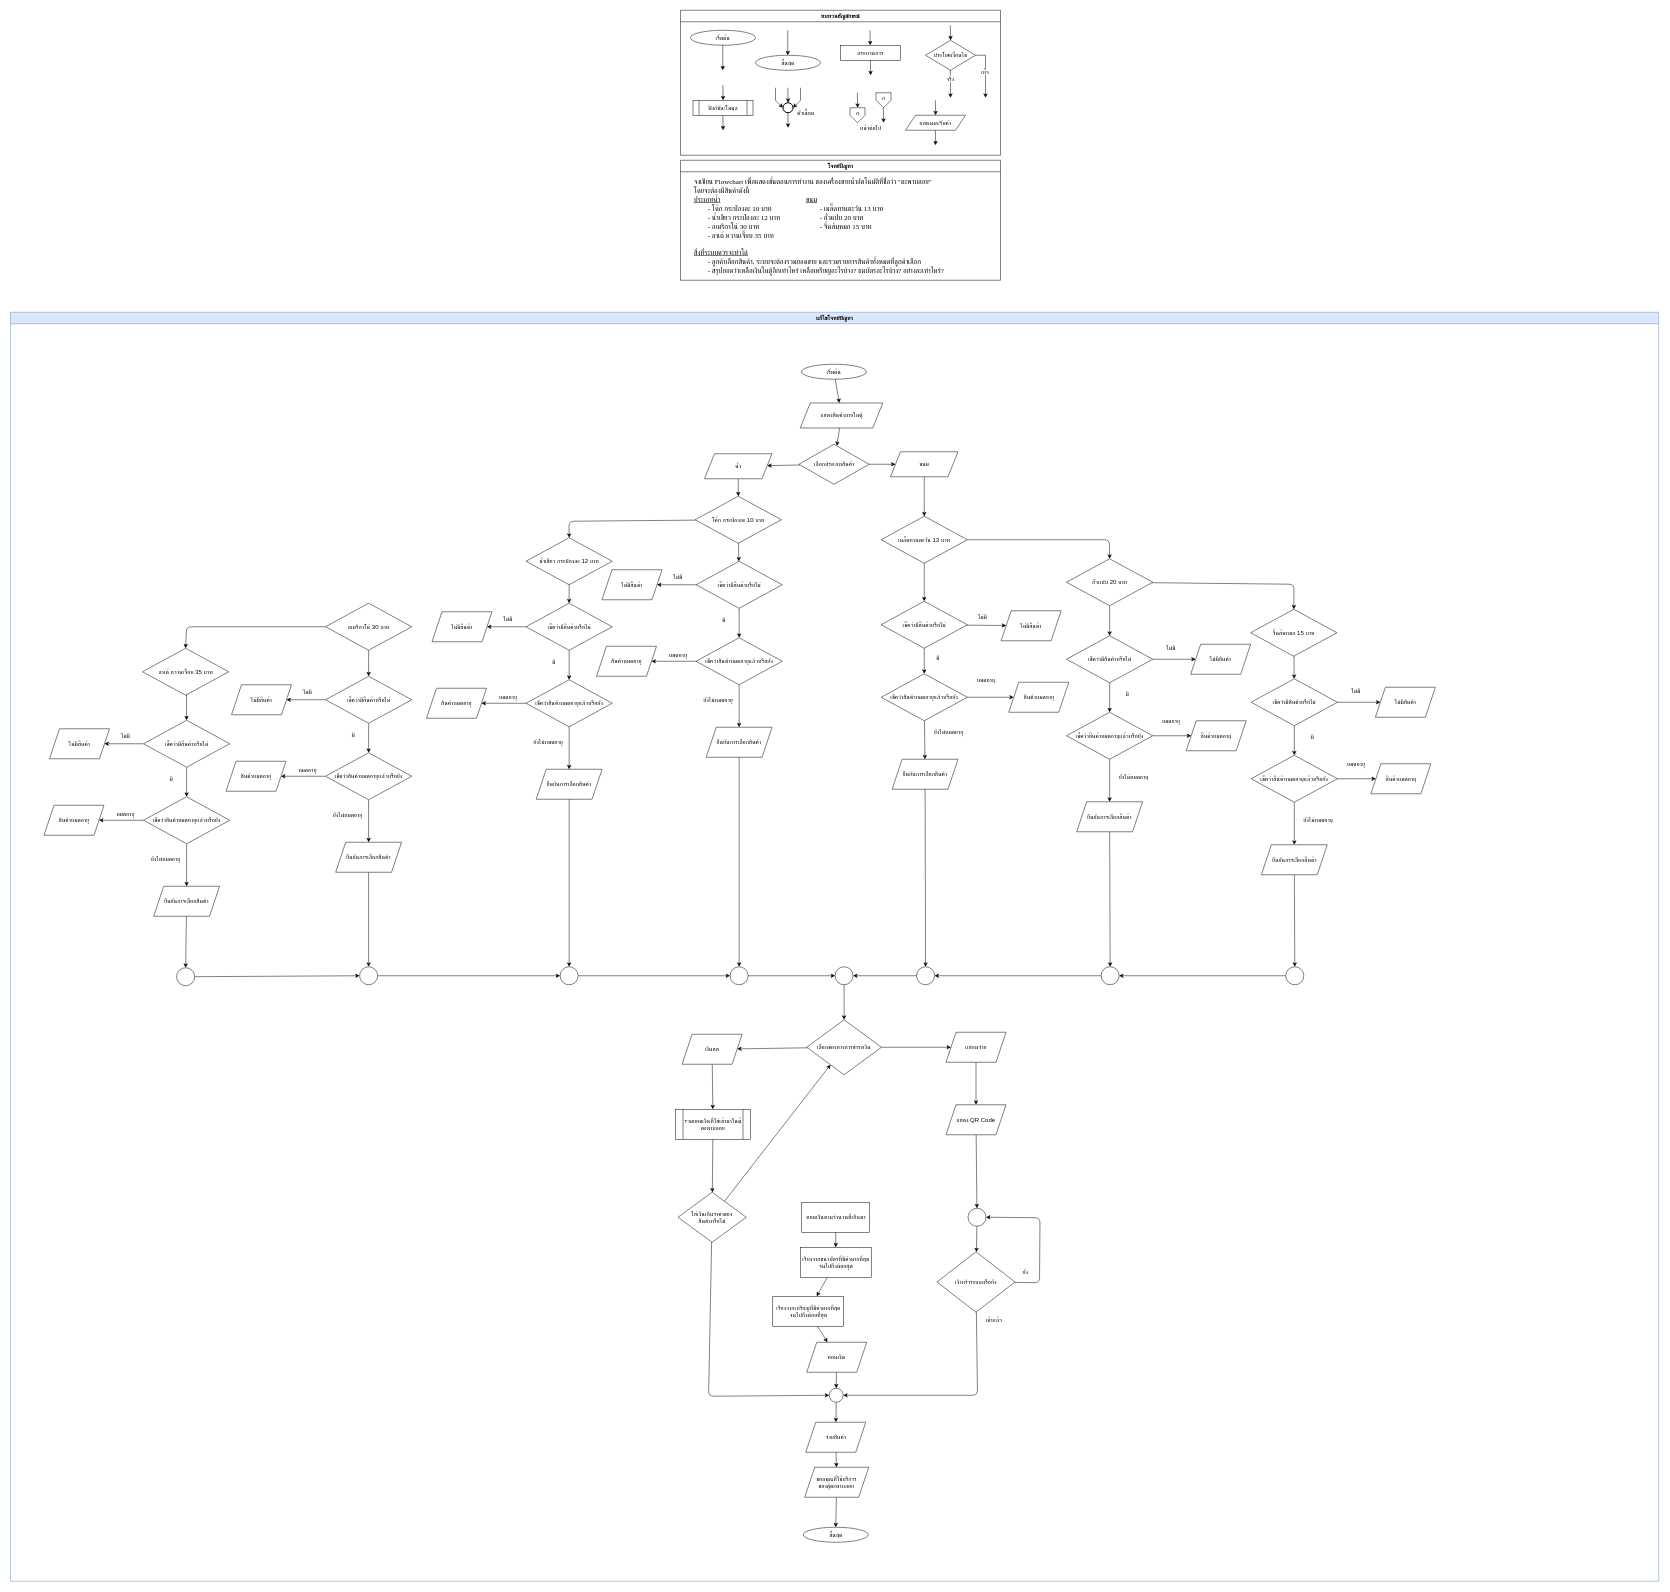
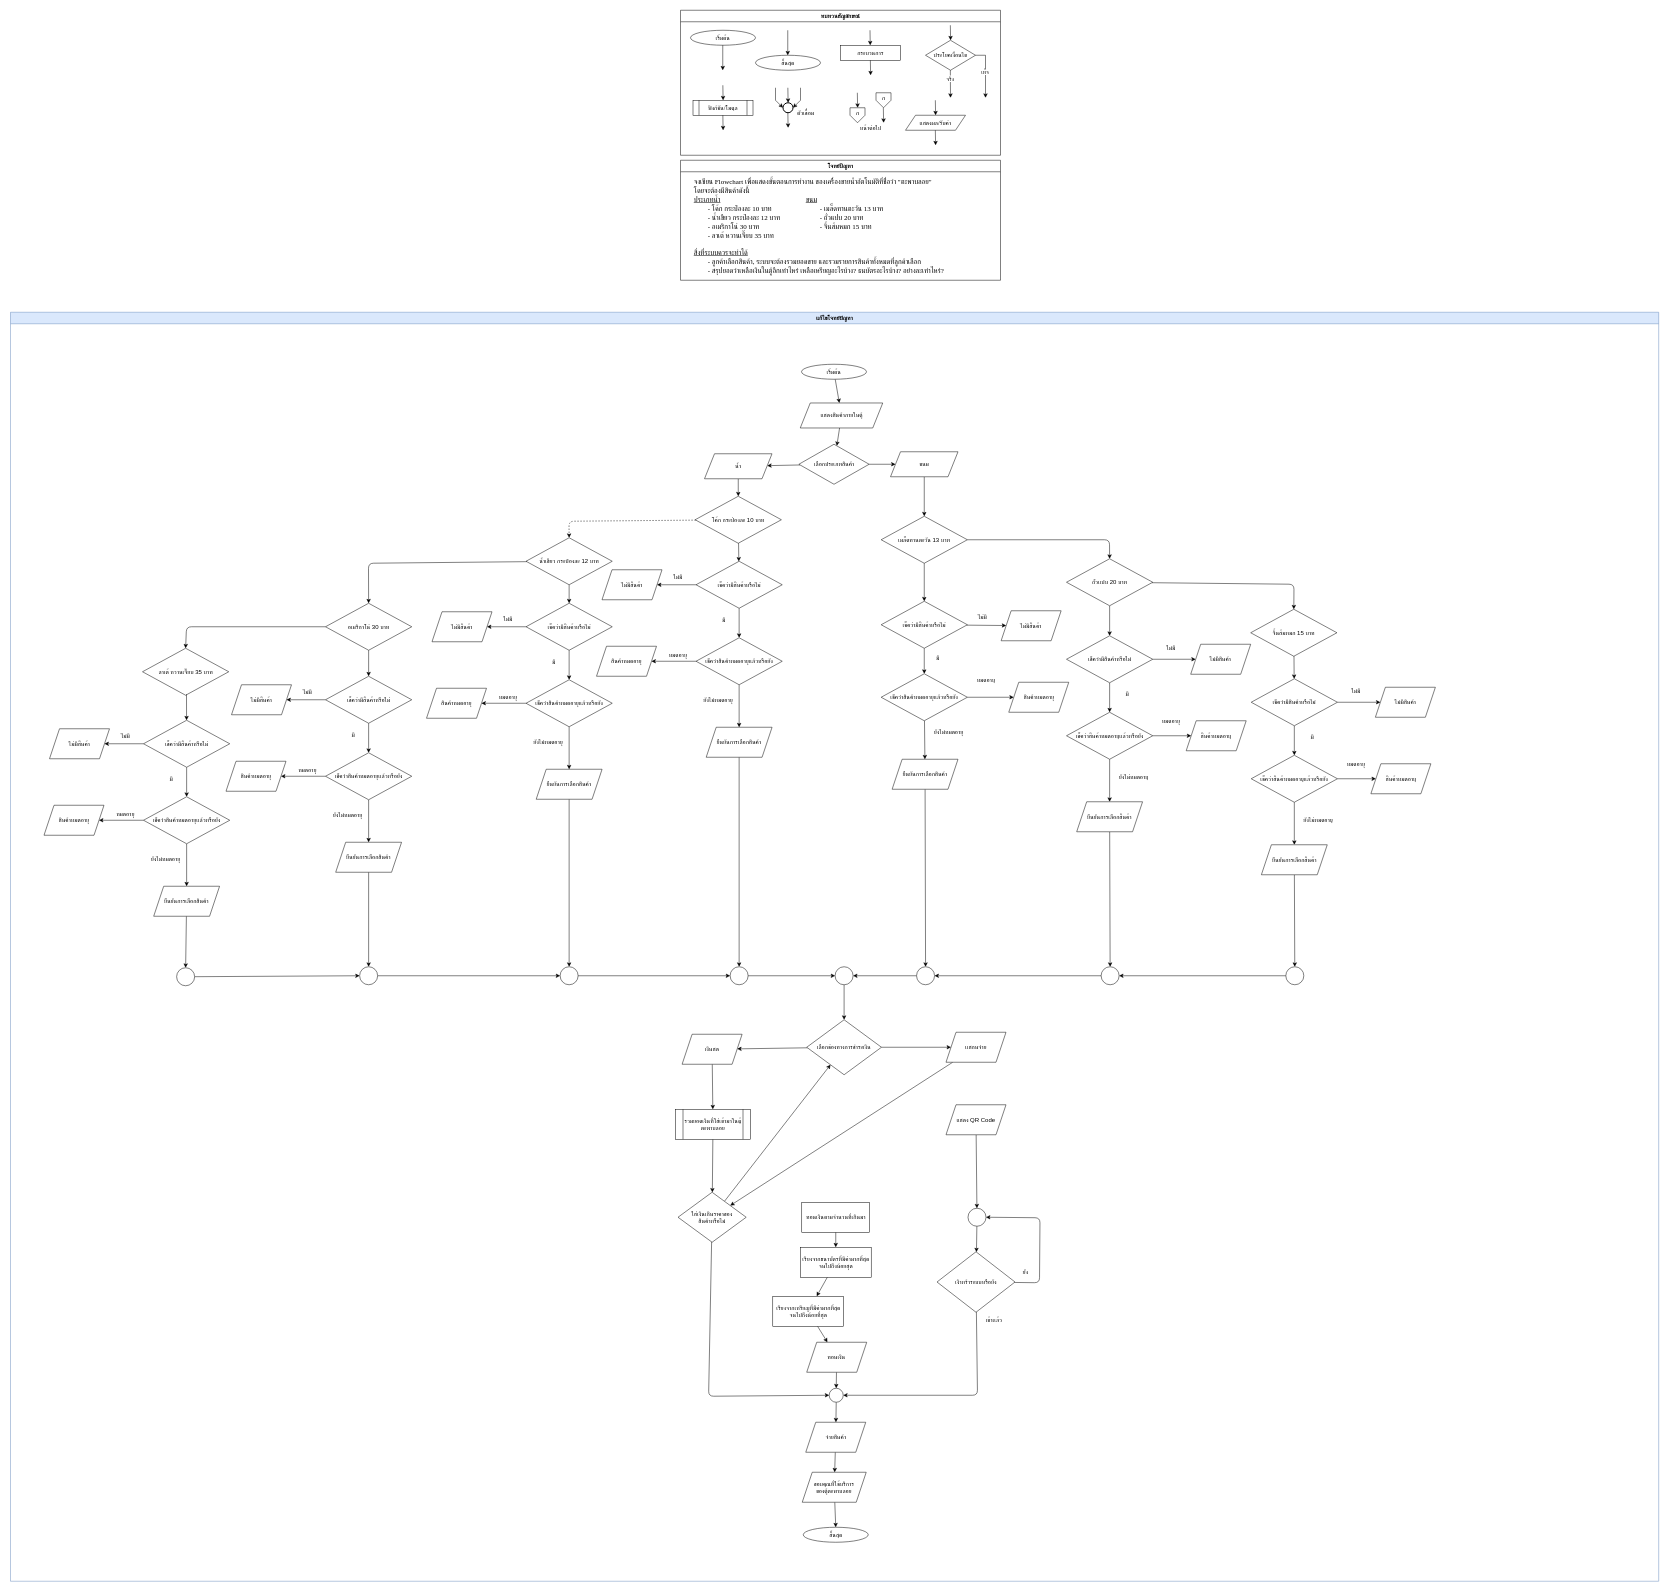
edge "โค้ก กระป๋องละ 10 บาท" -> "น้ำเขียว กระป๋องละ 12 บาท": style solid -> dashed
edge "น้ำเขียว กระป๋องละ 12 บาท" -> "อเมริกาโน่ 30 บาท": added
edge "เเสกนจ่าย" -> "แสดง QR Code": now "เเสกนจ่าย" -> "ใส่เงินเกินราคาของ สินค้าหรือไม่"
node "ขอบคุณที่ใช้บริการ ของตู้ตะพาบลอย": moved (836, 1482) -> (834, 1487)
